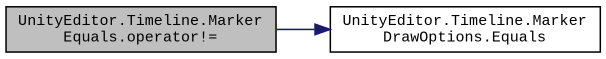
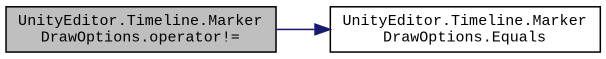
node "UnityEditor.Timeline.Marker Equals.operator!=": label "UnityEditor.Timeline.Marker Equals.operator!=" -> "UnityEditor.Timeline.Marker DrawOptions.operator!="
